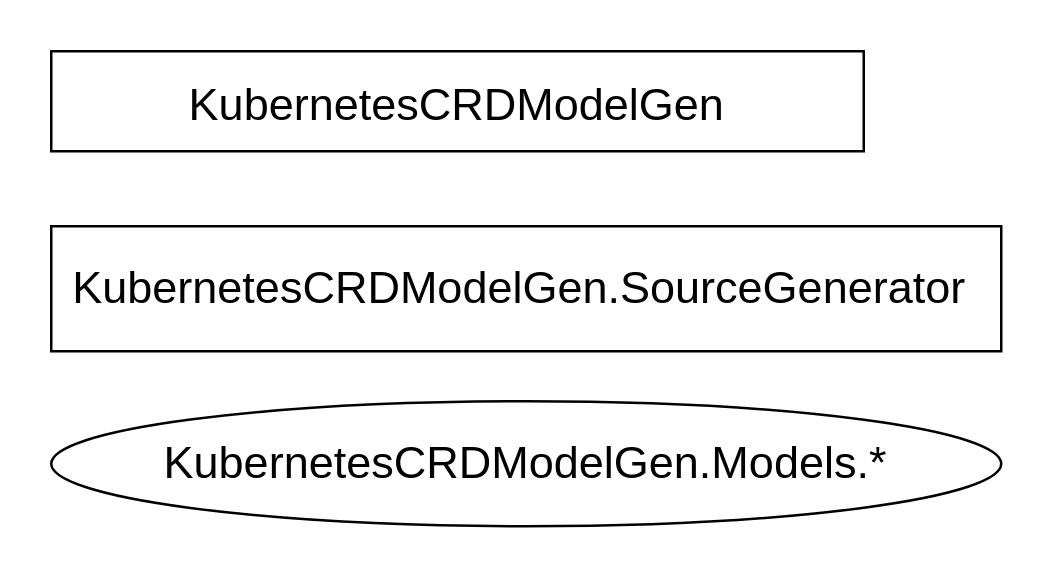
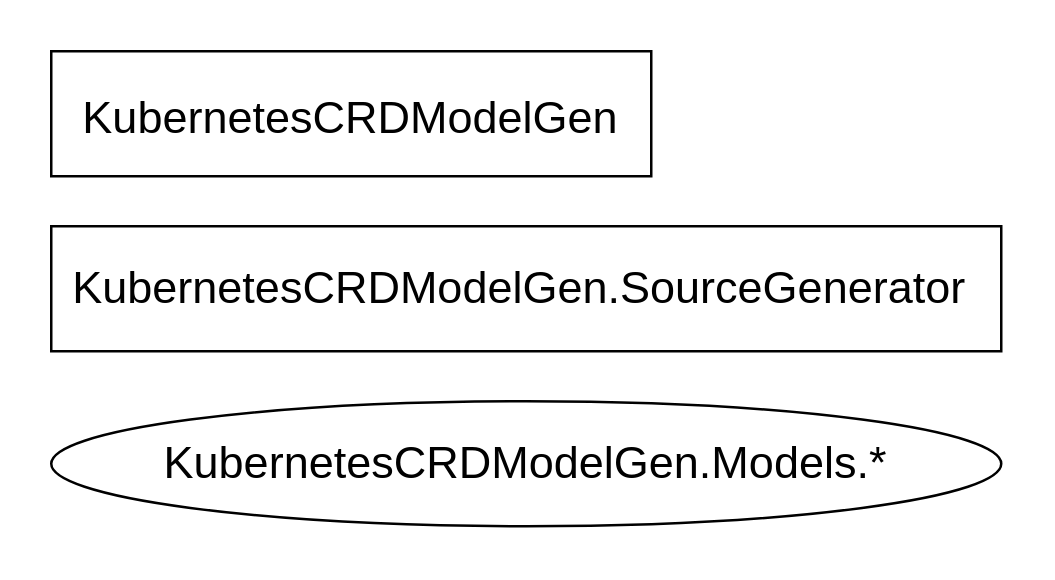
node "KubernetesCRDModelGen": size 813x100 -> 600x125
